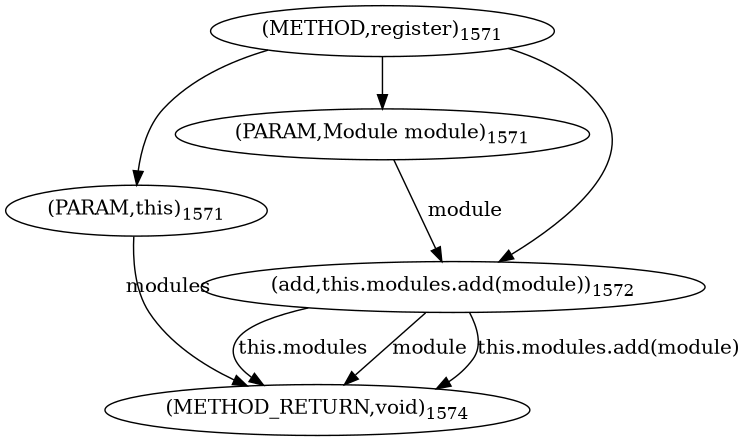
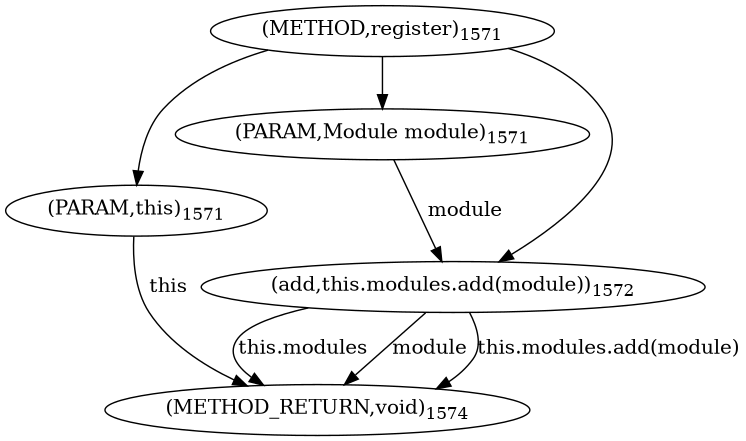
edge "(PARAM,this)" -> "(METHOD_RETURN,void)": label "modules" -> "this"
